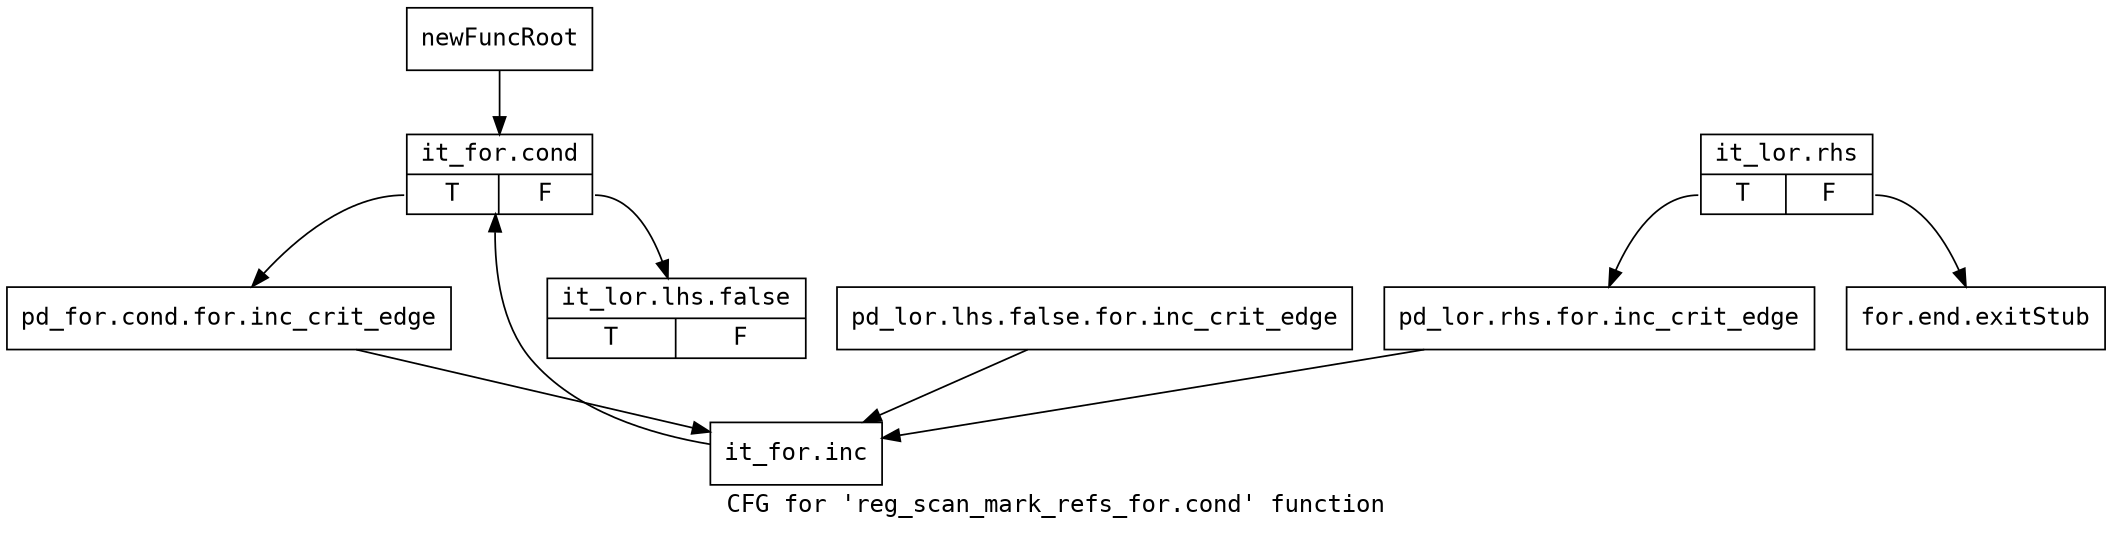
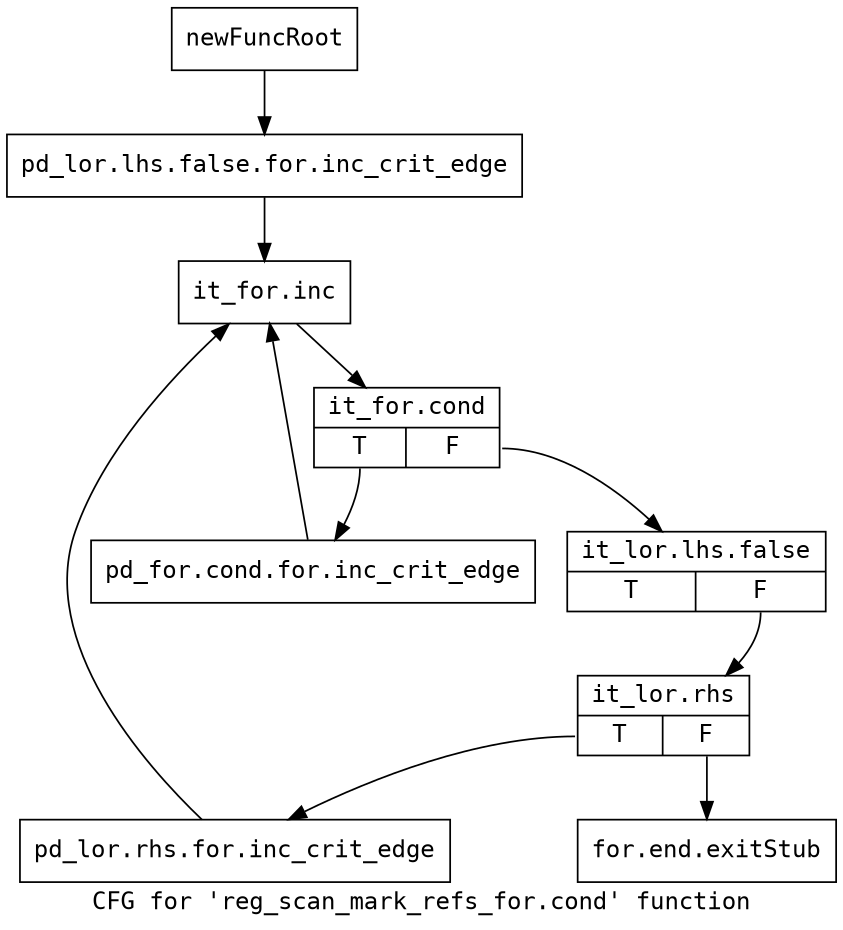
edge "newFuncRoot" -> "it_for.cond": now "newFuncRoot" -> "pd_lor.lhs.false.for.inc_crit_edge"
edge "it_lor.lhs.false" -> "it_lor.rhs": added
